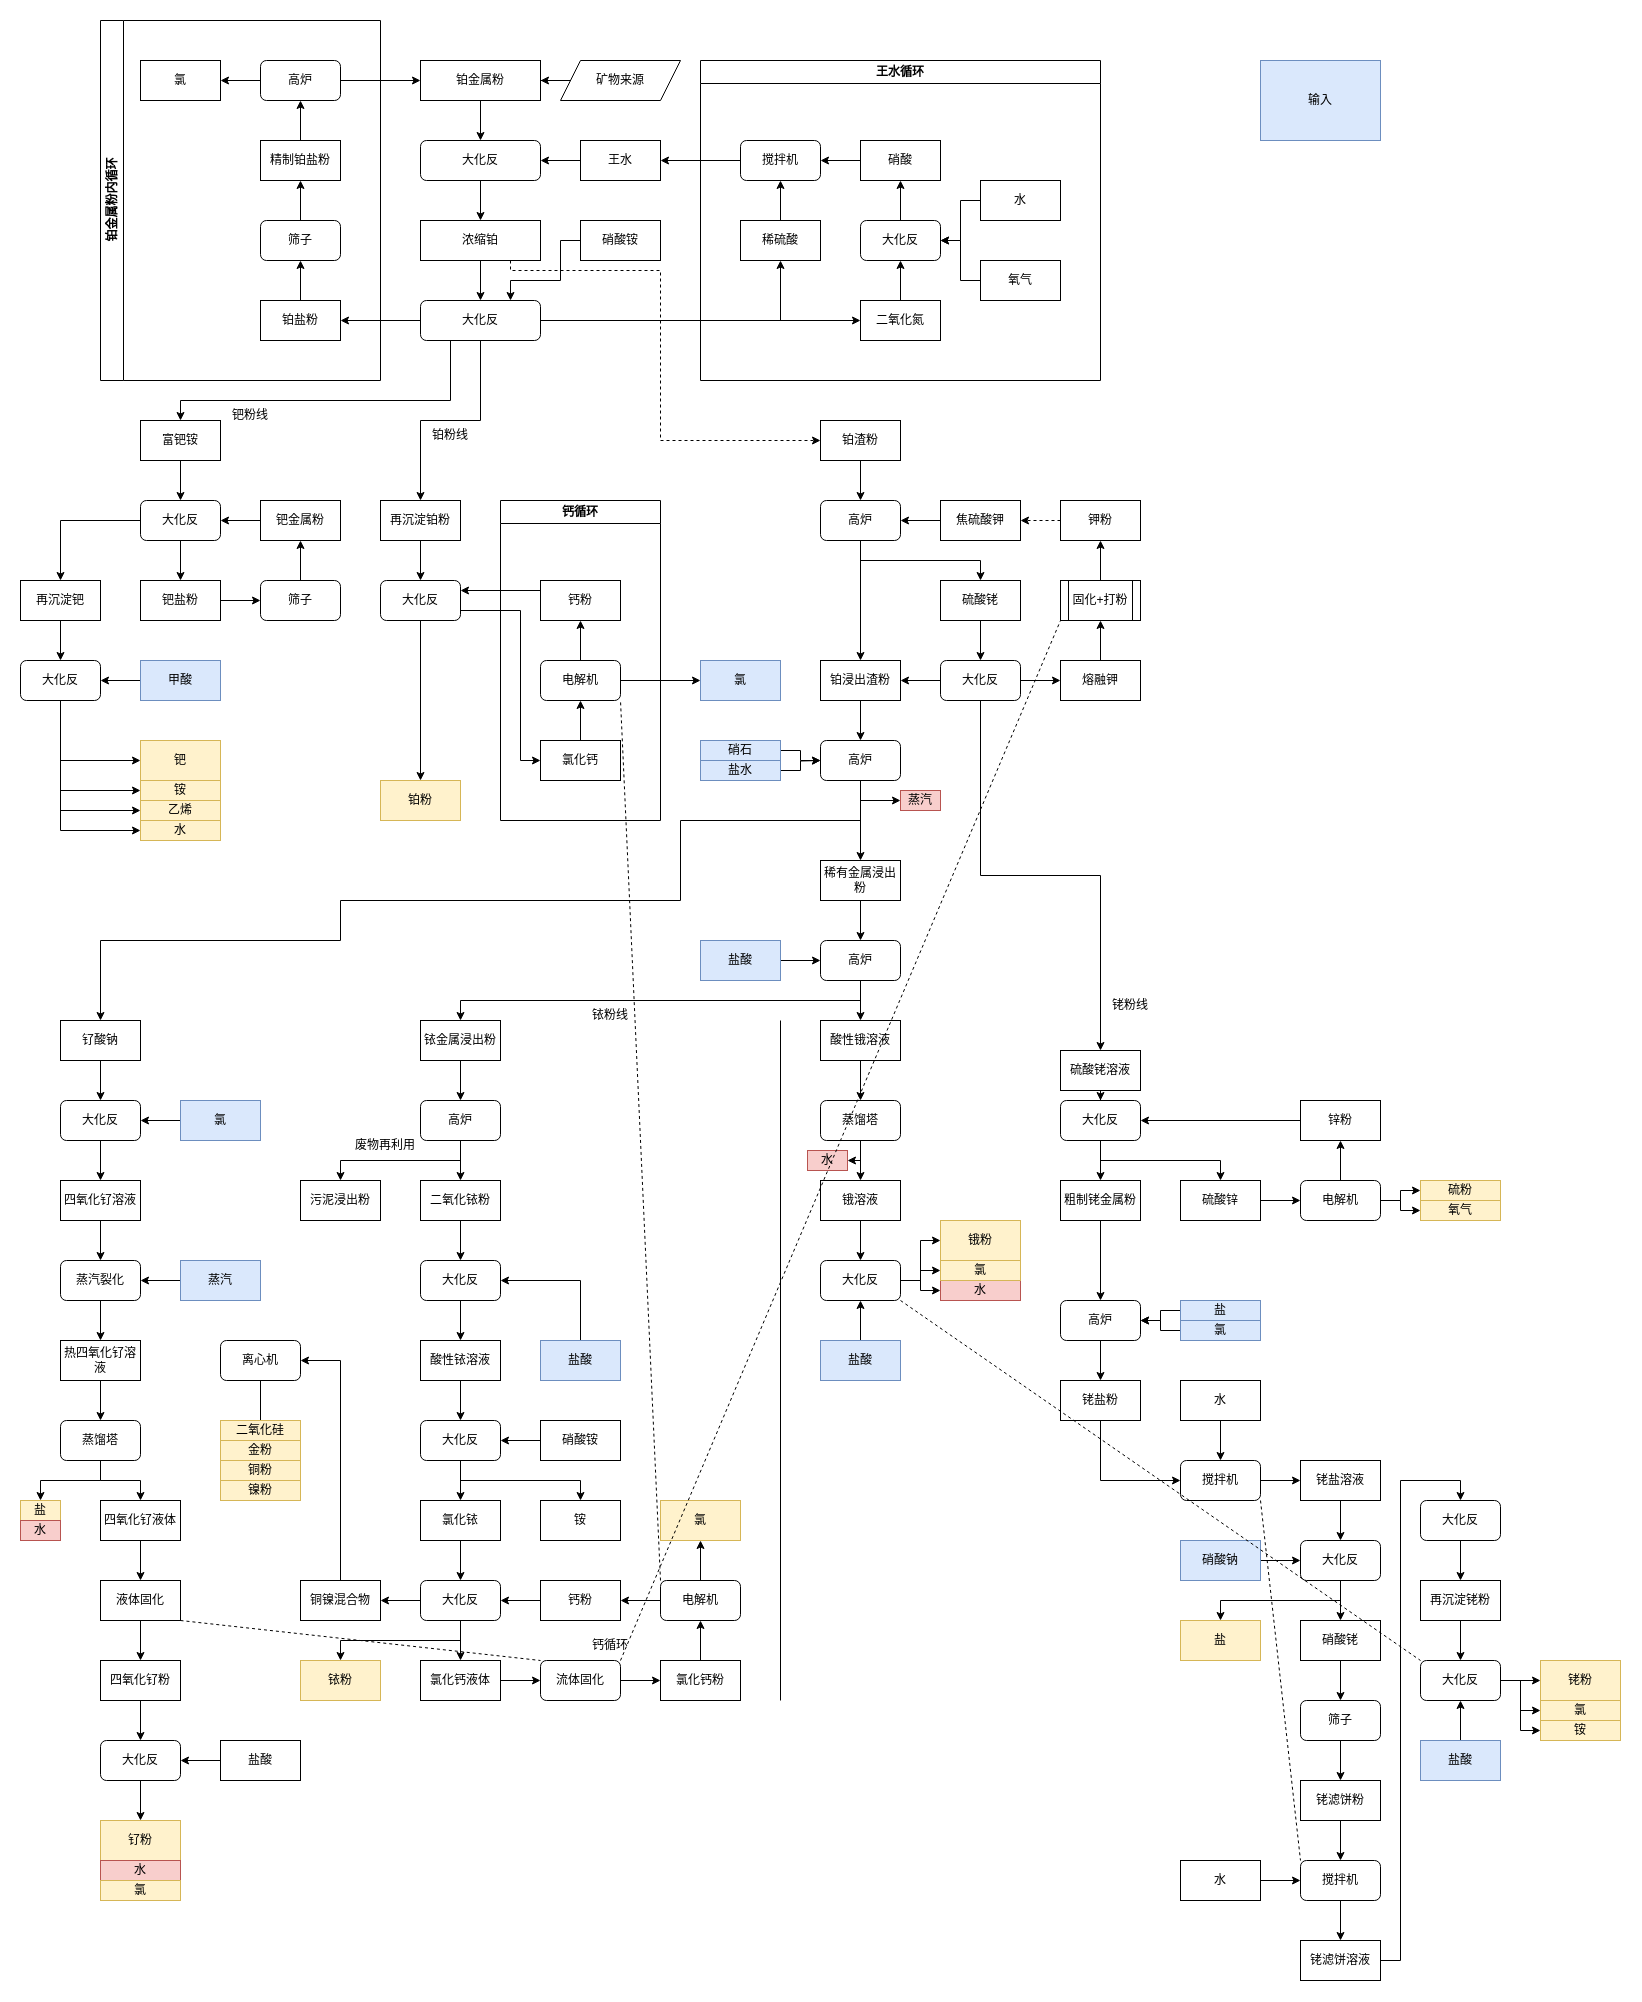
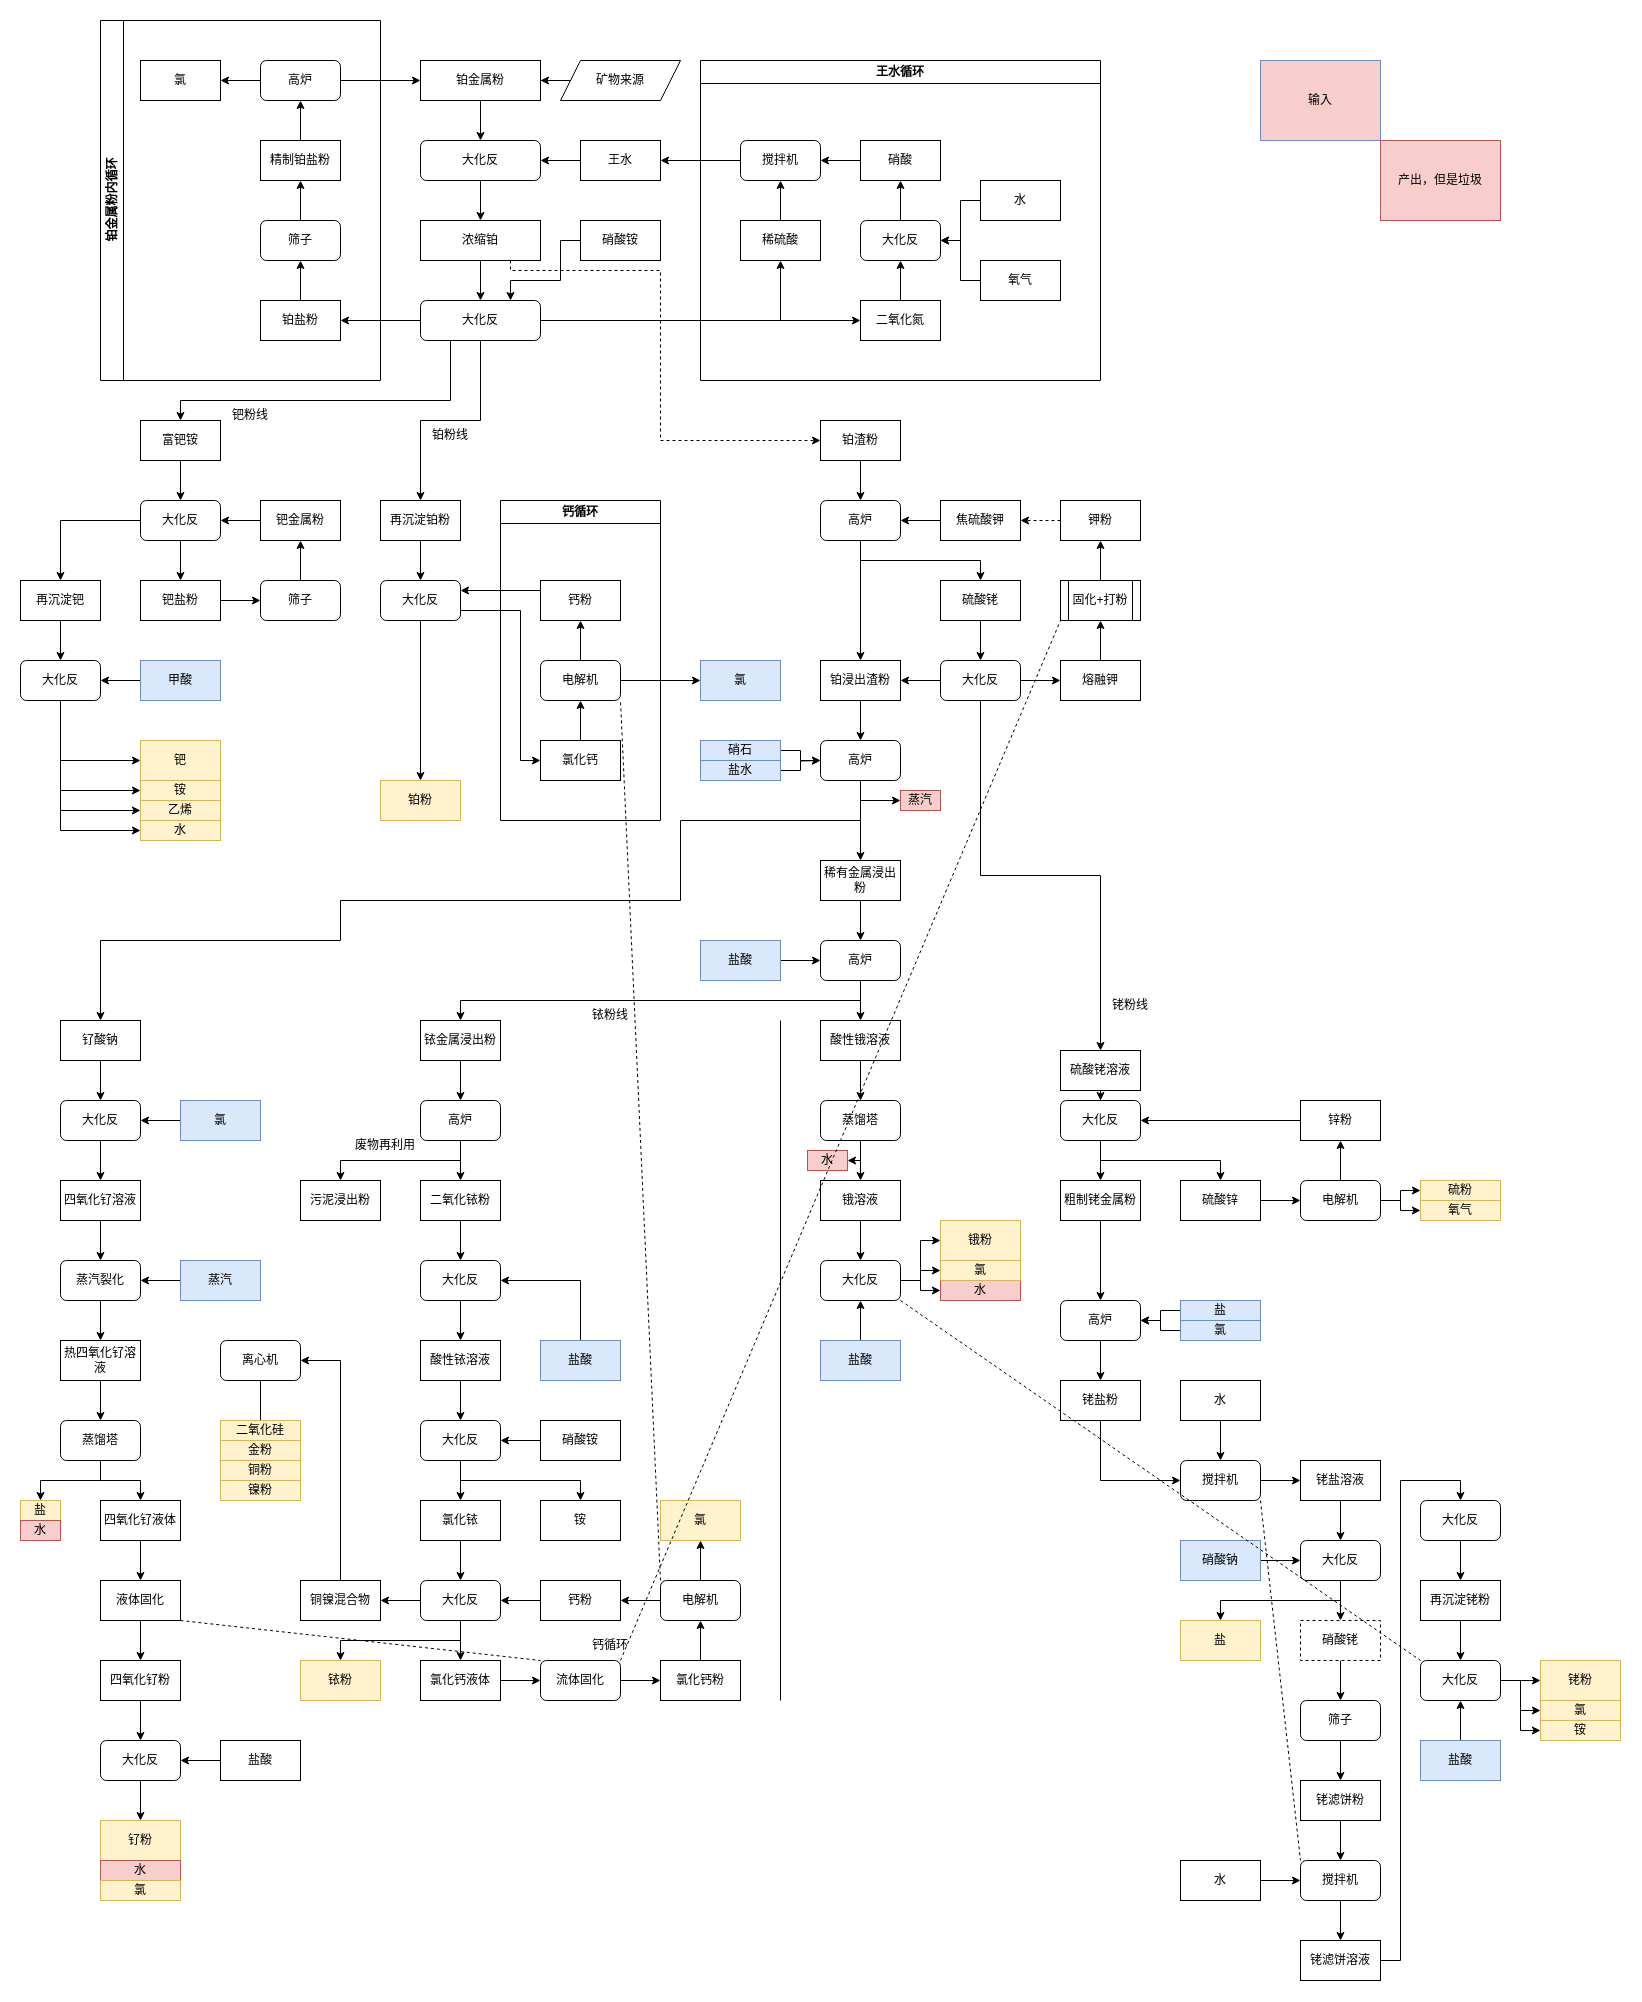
node "输入": fillcolor #dae8fc -> #f8cecc
node "产出，但是垃圾": added
node "硝酸铑": style solid -> dashed
